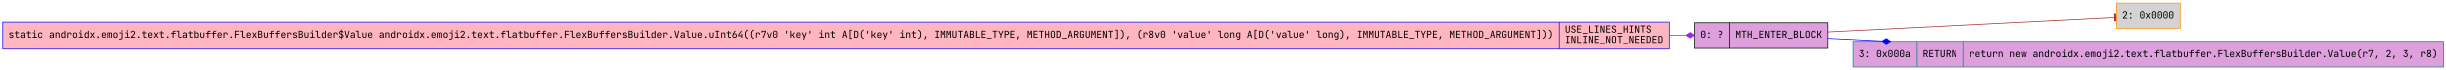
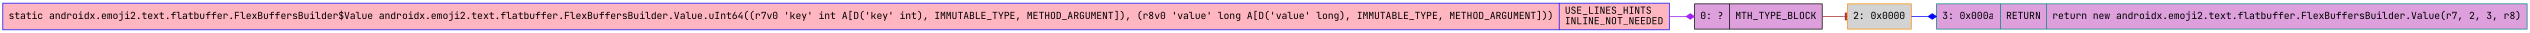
node "0: ?": text "MTH_ENTER_BLOCK" -> "MTH_TYPE_BLOCK"
edge "0: ?" -> "3: 0x000a": now "2: 0x0000" -> "3: 0x000a"
